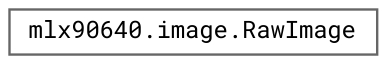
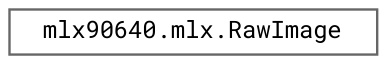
node "mlx90640.image.RawImage": label "mlx90640.image.RawImage" -> "mlx90640.mlx.RawImage"
